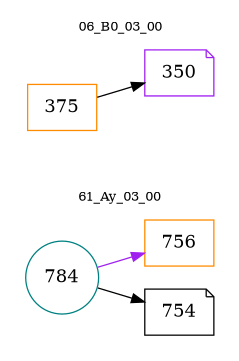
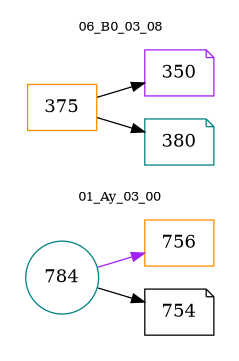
cluster "06_B0_03_00": label "06_B0_03_00" -> "06_B0_03_08"
node "380": added
cluster "61_Ay_03_00": label "61_Ay_03_00" -> "01_Ay_03_00"
